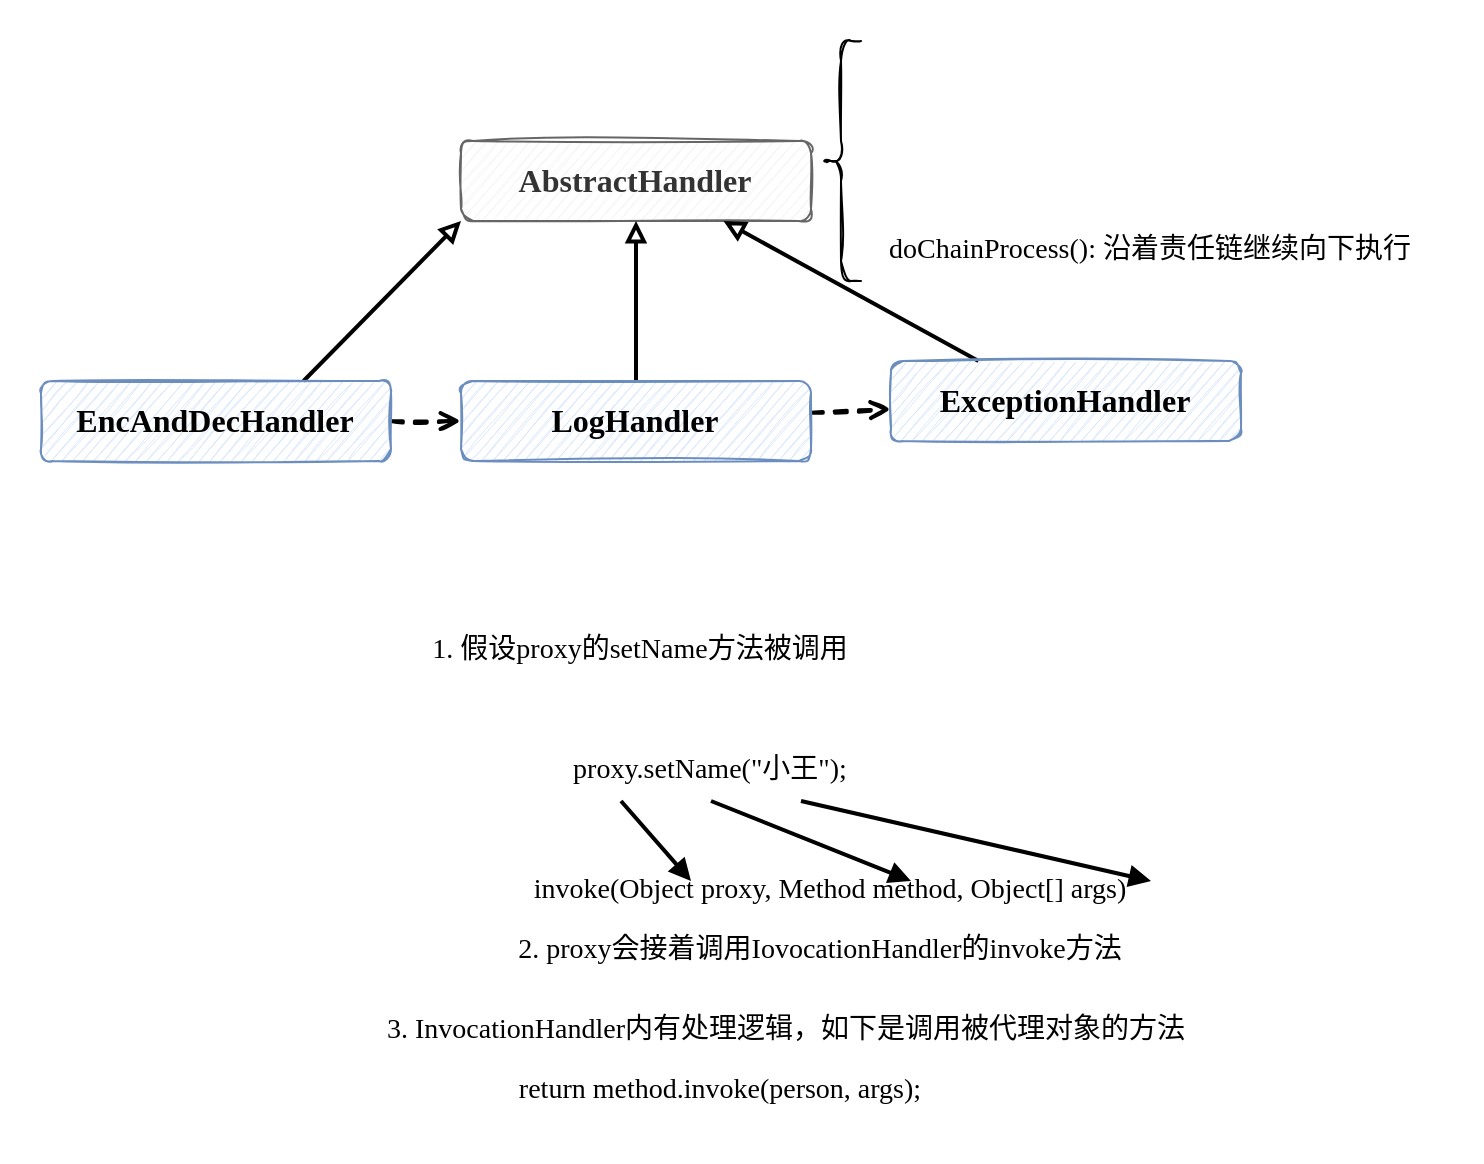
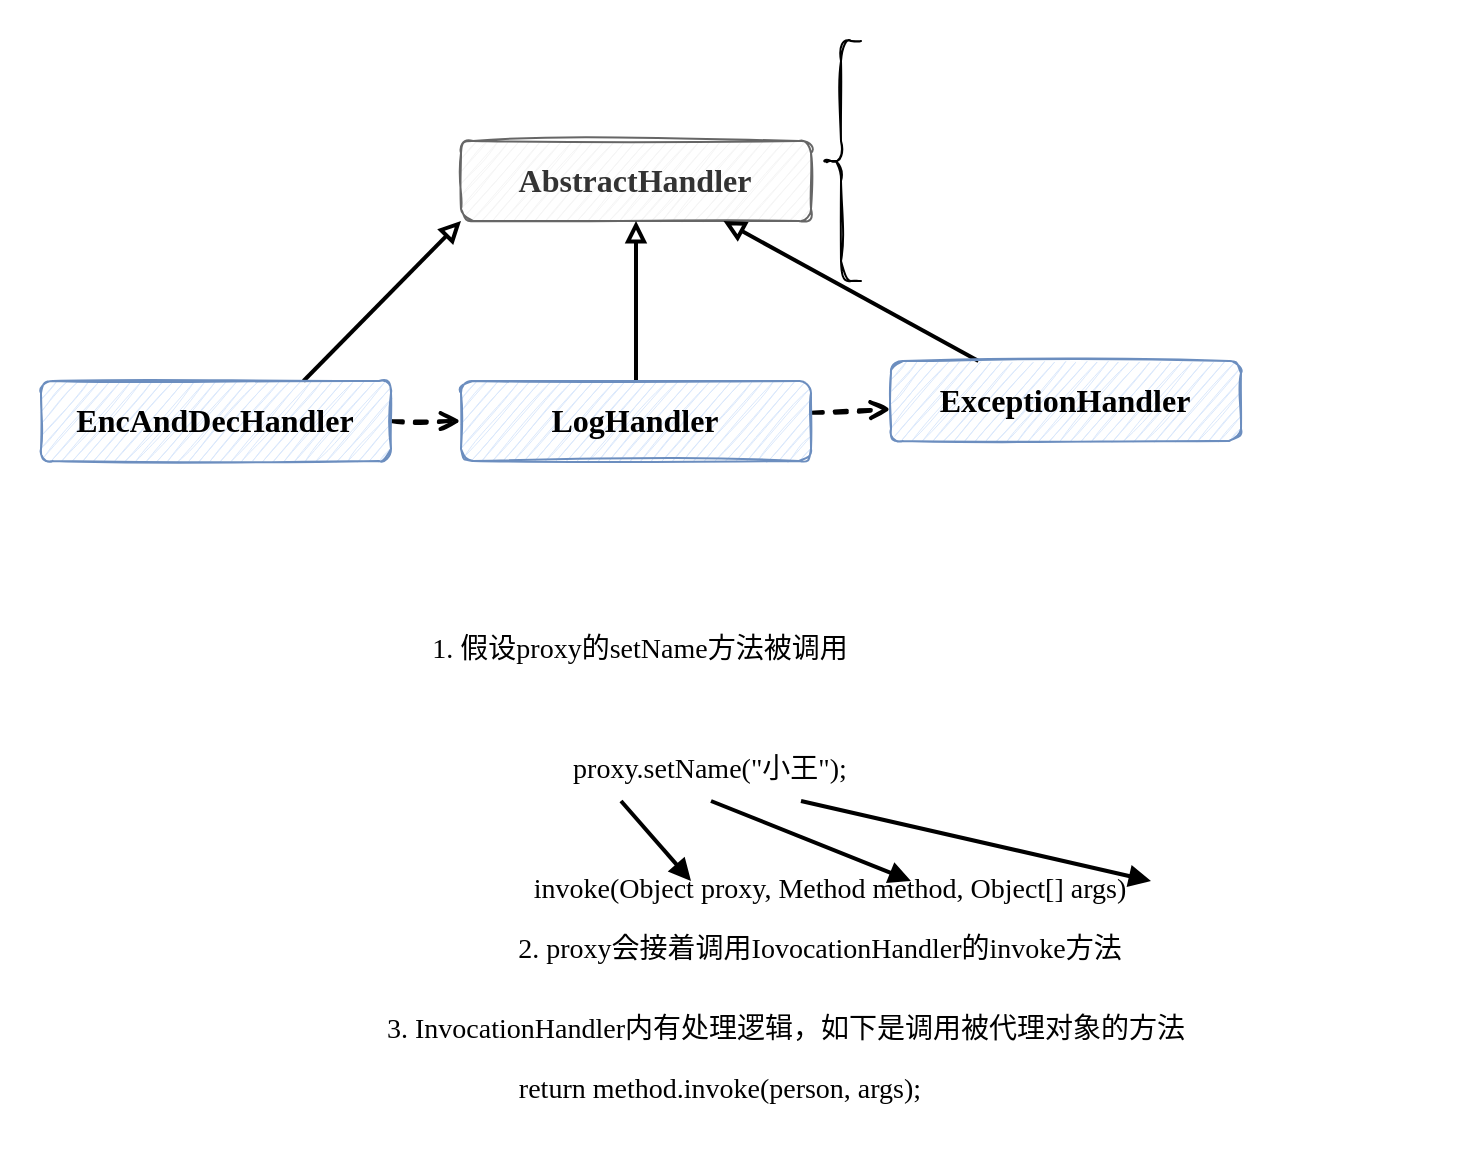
node "doChainProcess(): 沿着责任链继续向下执行": removed
